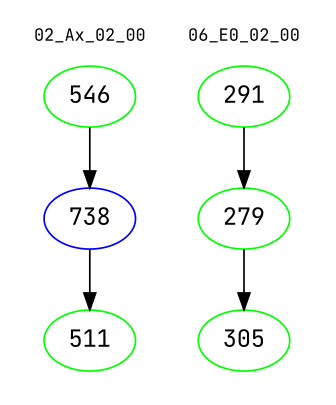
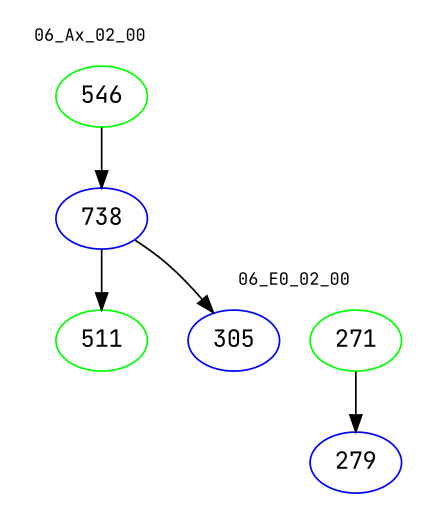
cluster "02_Ax_02_00": label "02_Ax_02_00" -> "06_Ax_02_00"
node "291": label "291" -> "271"
node "279": color green -> blue
edge "279" -> "305": now "738" -> "305"
node "305": color green -> blue
